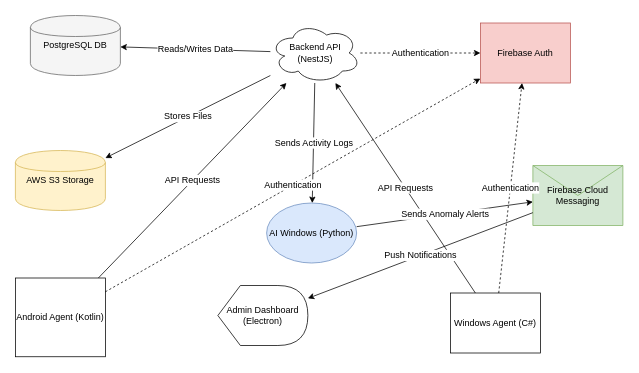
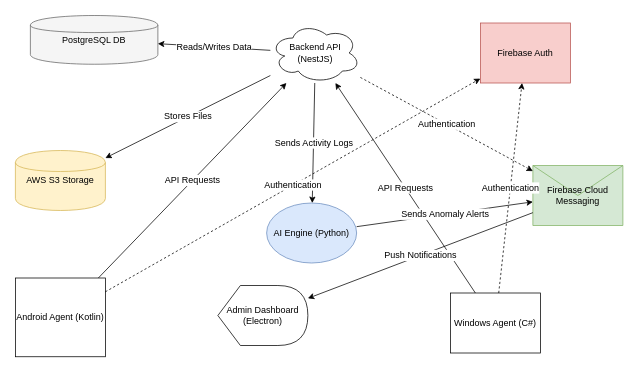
node "PostgreSQL DB": size 90x60 -> 128x49
edge "Backend API (NestJS)" -> "Firebase Auth": now "Backend API (NestJS)" -> "Firebase Cloud Messaging"
node "AI Windows (Python)": label "AI Windows (Python)" -> "AI Engine (Python)"
